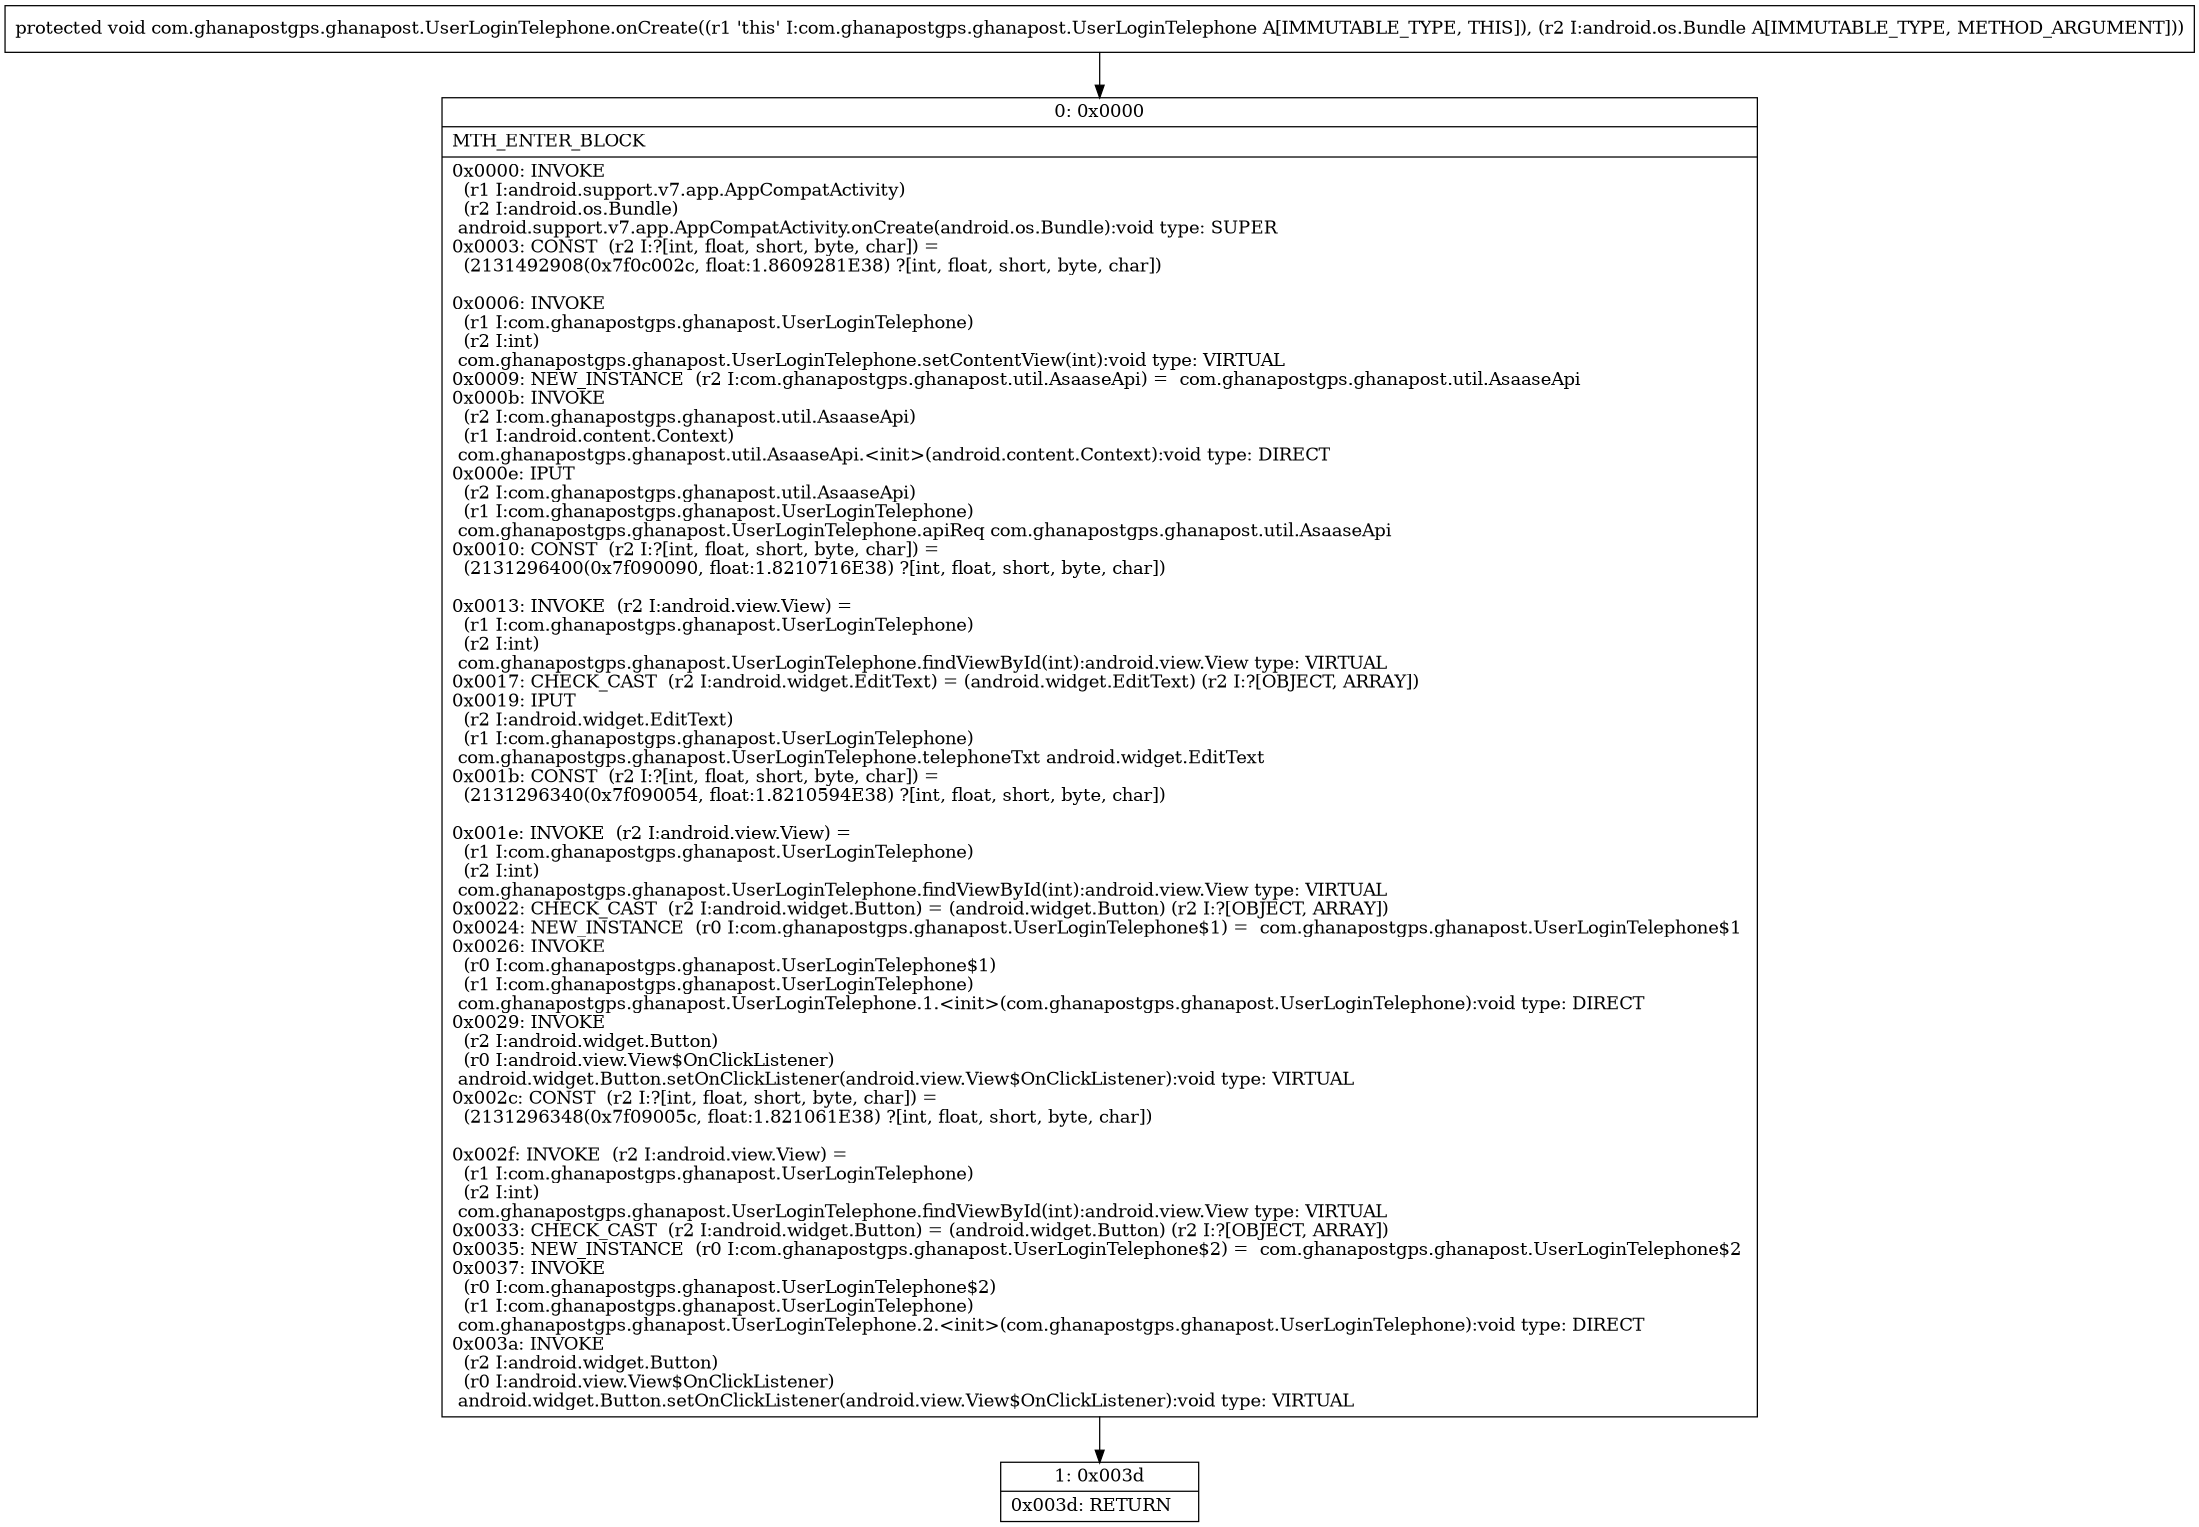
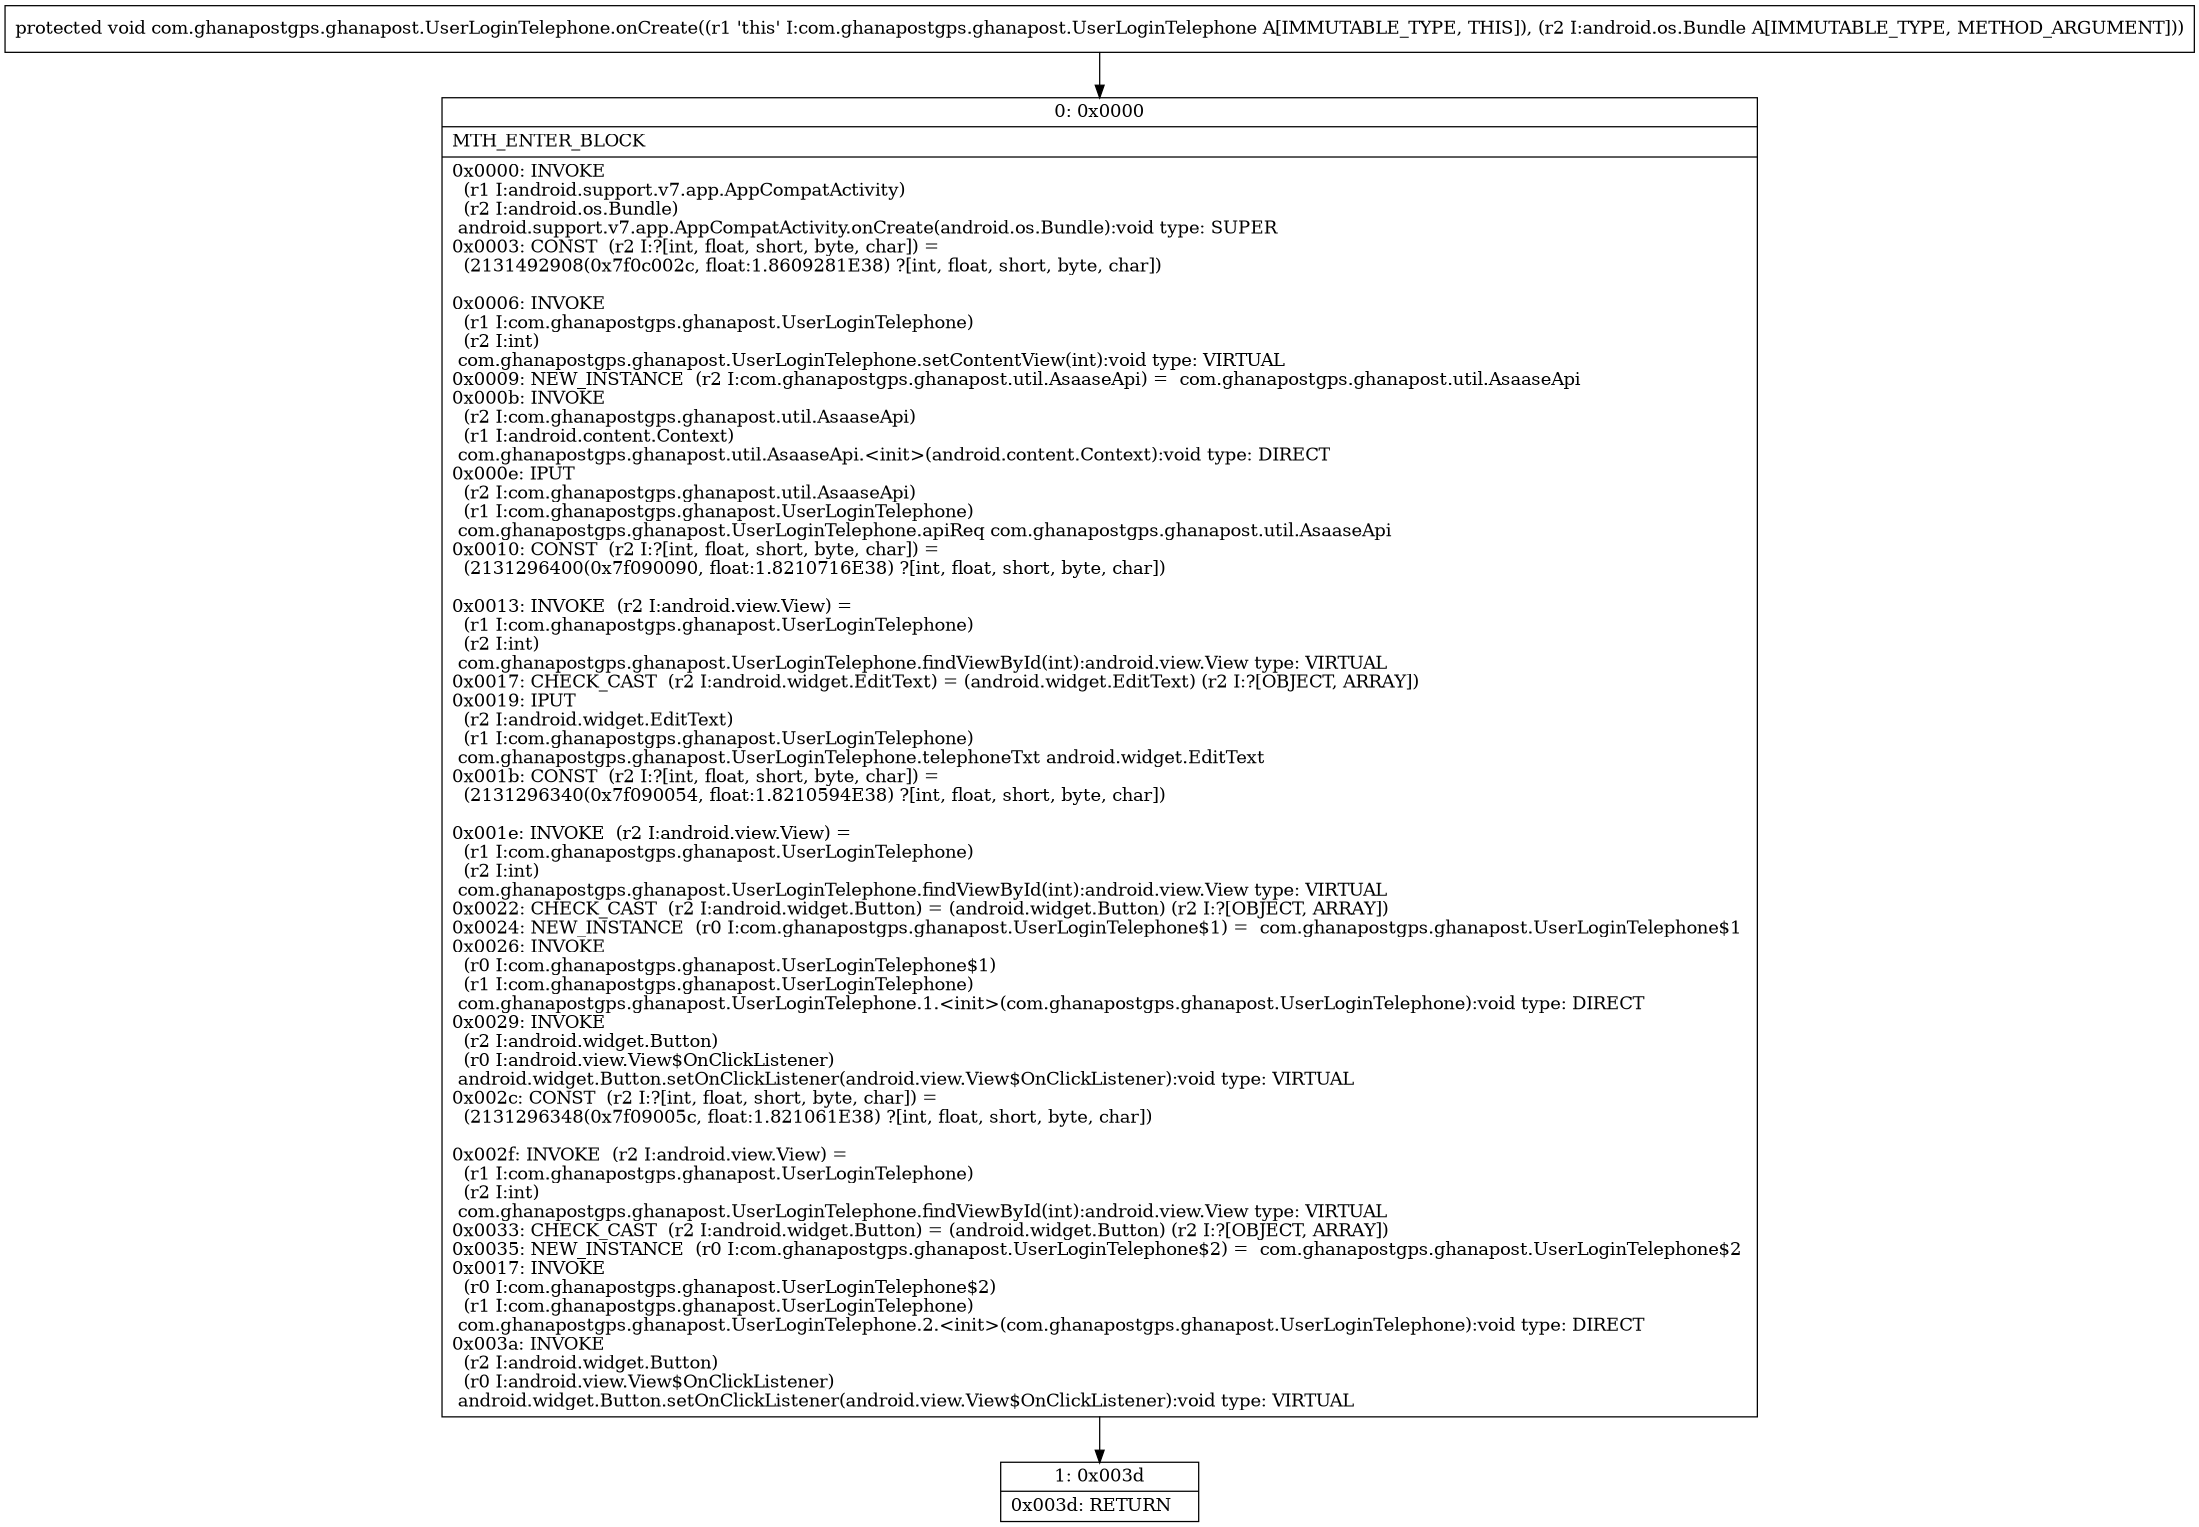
node "0: 0x0000": text "0x0037: INVOKE" -> "0x0017: INVOKE"
